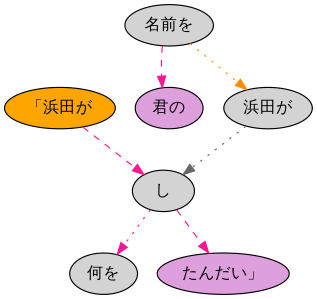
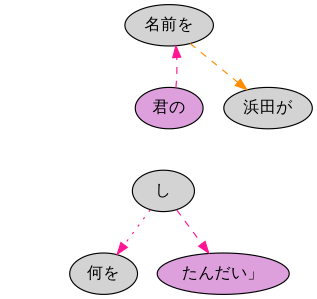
edge "名前を" -> "君の": reversed
edge "名前を" -> "浜田が": style dotted -> dashed
node "「浜田が": removed
edge "浜田が" -> "し": removed
